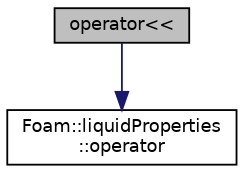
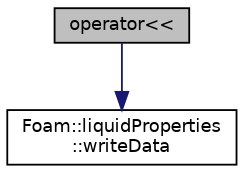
node "Foam::liquidProperties ::operator": label "Foam::liquidProperties ::operator" -> "Foam::liquidProperties ::writeData"
